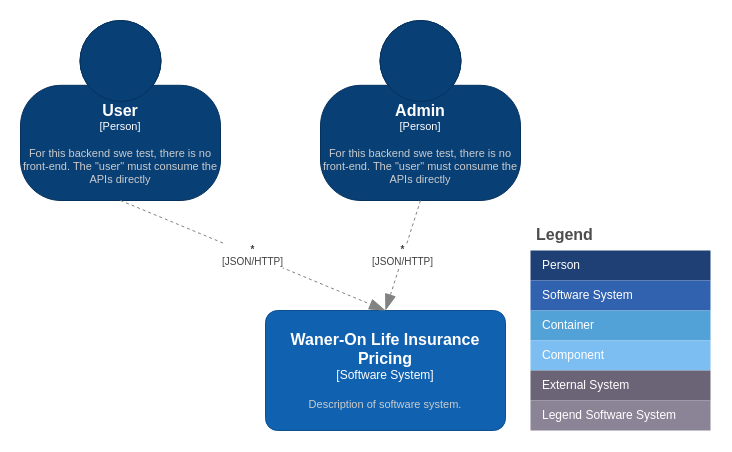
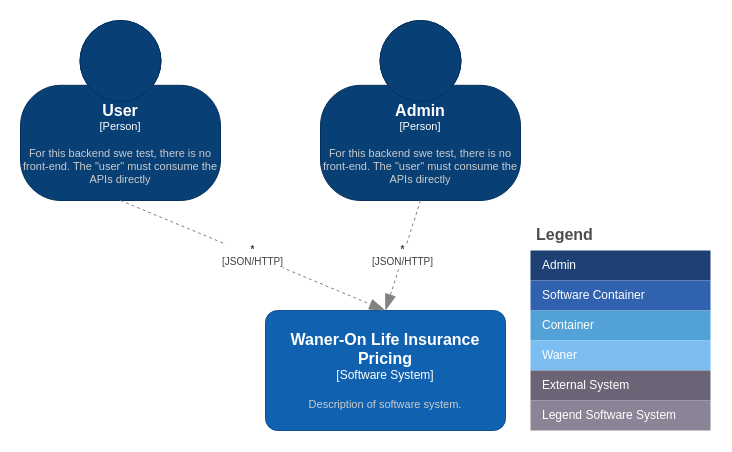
node "Person": label "Person" -> "Admin"
node "Software System": label "Software System" -> "Software Container"
node "Component": label "Component" -> "Waner"
